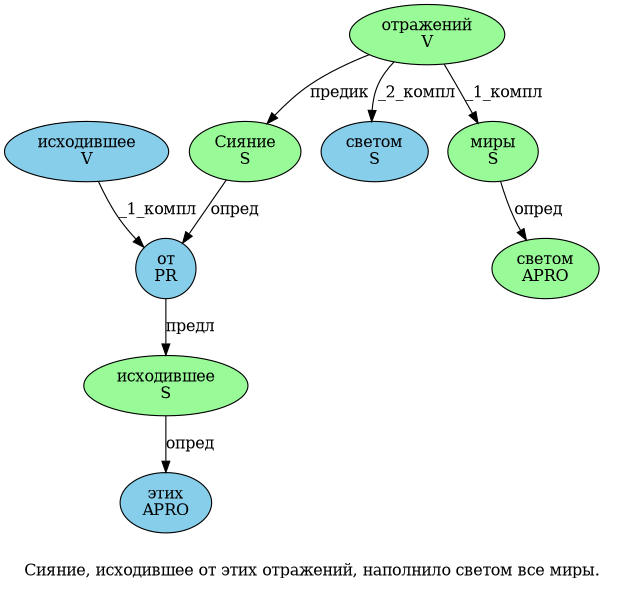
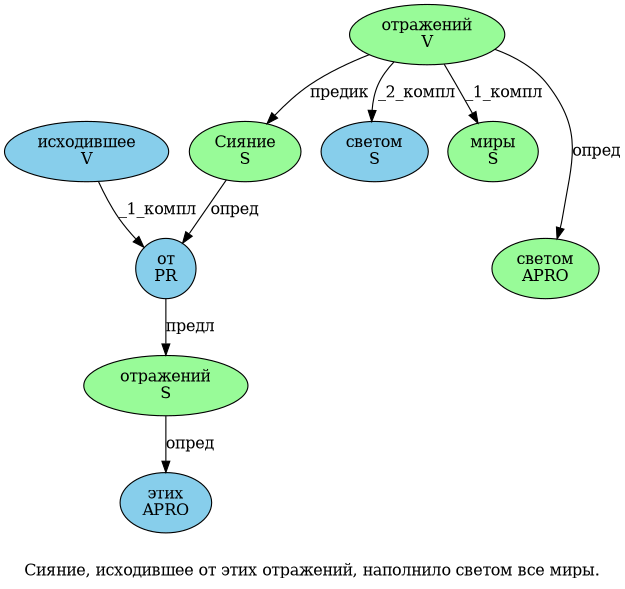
edge "миры S" -> "светом APRO": now "отражений V" -> "светом APRO"
node "исходившее S": label "исходившее S" -> "отражений S"
